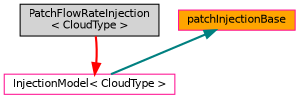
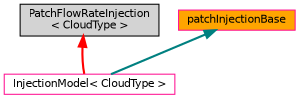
edge "PatchFlowRateInjection < CloudType >" -> "InjectionModel< CloudType >": reversed
